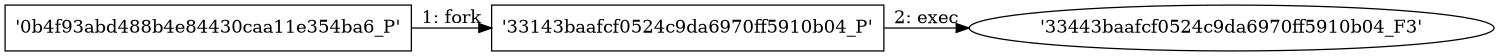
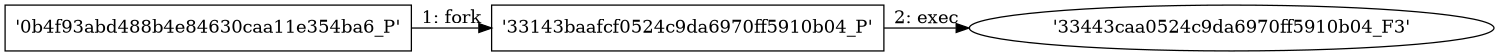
node "'0b4f93abd488b4e84430caa11e354ba6_P'": label "'0b4f93abd488b4e84430caa11e354ba6_P'" -> "'0b4f93abd488b4e84630caa11e354ba6_P'"
node "'33443baafcf0524c9da6970ff5910b04_F3'": label "'33443baafcf0524c9da6970ff5910b04_F3'" -> "'33443caa0524c9da6970ff5910b04_F3'"
